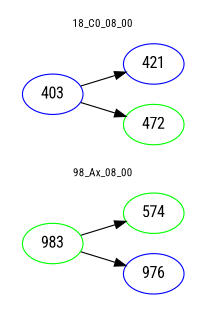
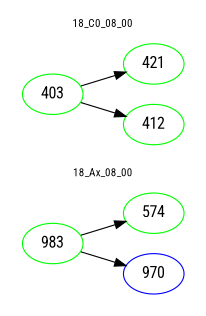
node "421": color blue -> green
node "403": color blue -> green
node "472": label "472" -> "412"
cluster "98_Ax_08_00": label "98_Ax_08_00" -> "18_Ax_08_00"
node "976": label "976" -> "970"
